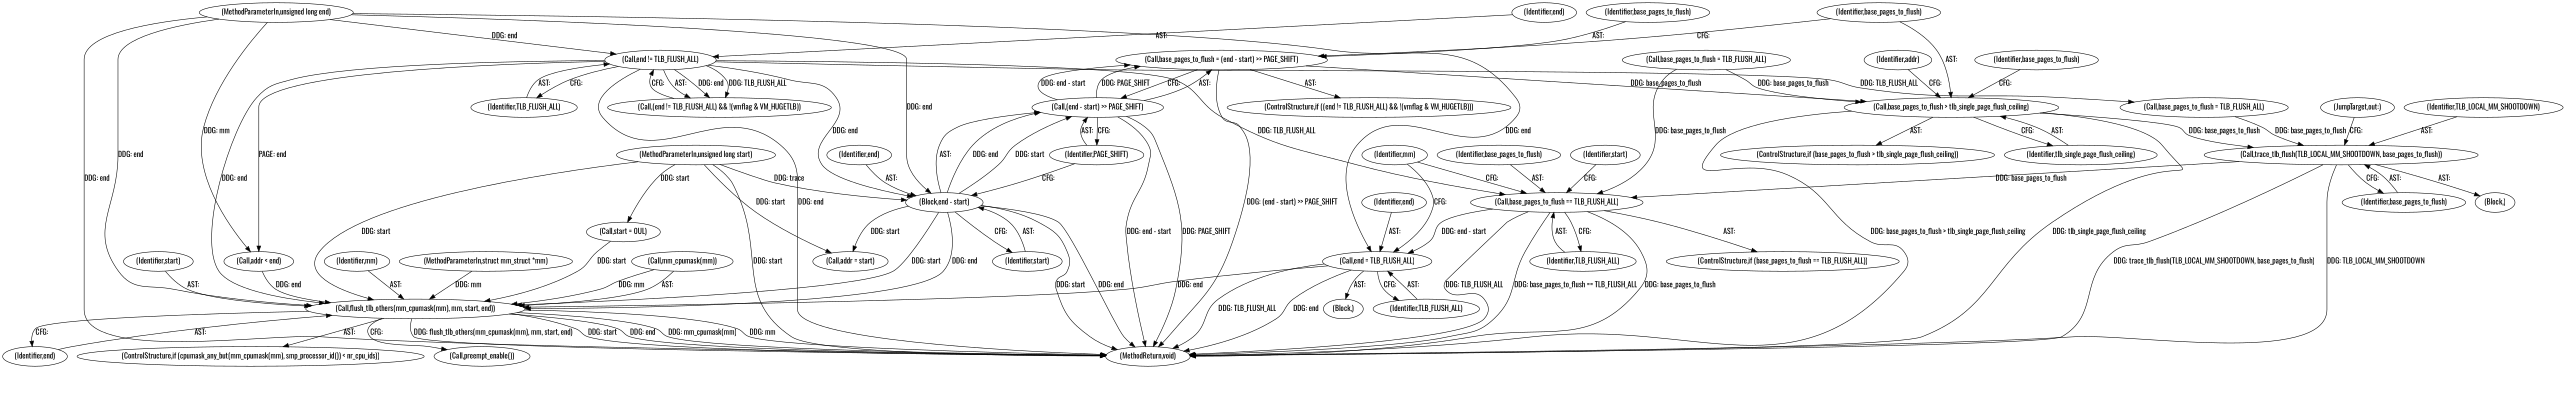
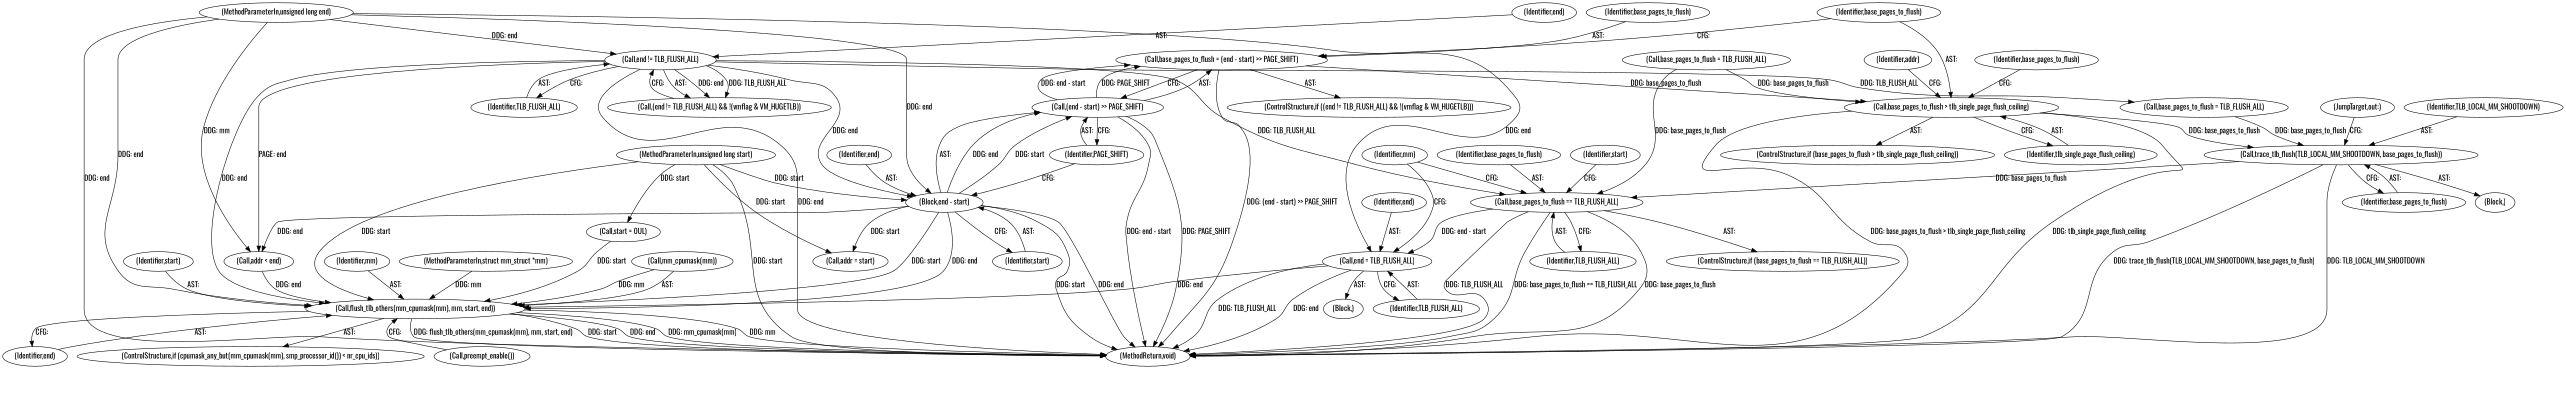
edge "(MethodParameterIn,unsigned long start)" -> "(Block,end - start)": label "DDG: trace" -> "DDG: start"
edge "(Block,end - start)" -> "(Call,addr < end)": added, label "DDG: end"
edge "(Call,flush_tlb_others(mm_cpumask(mm), mm, start, end))" -> "(Call,preempt_enable())": reversed
